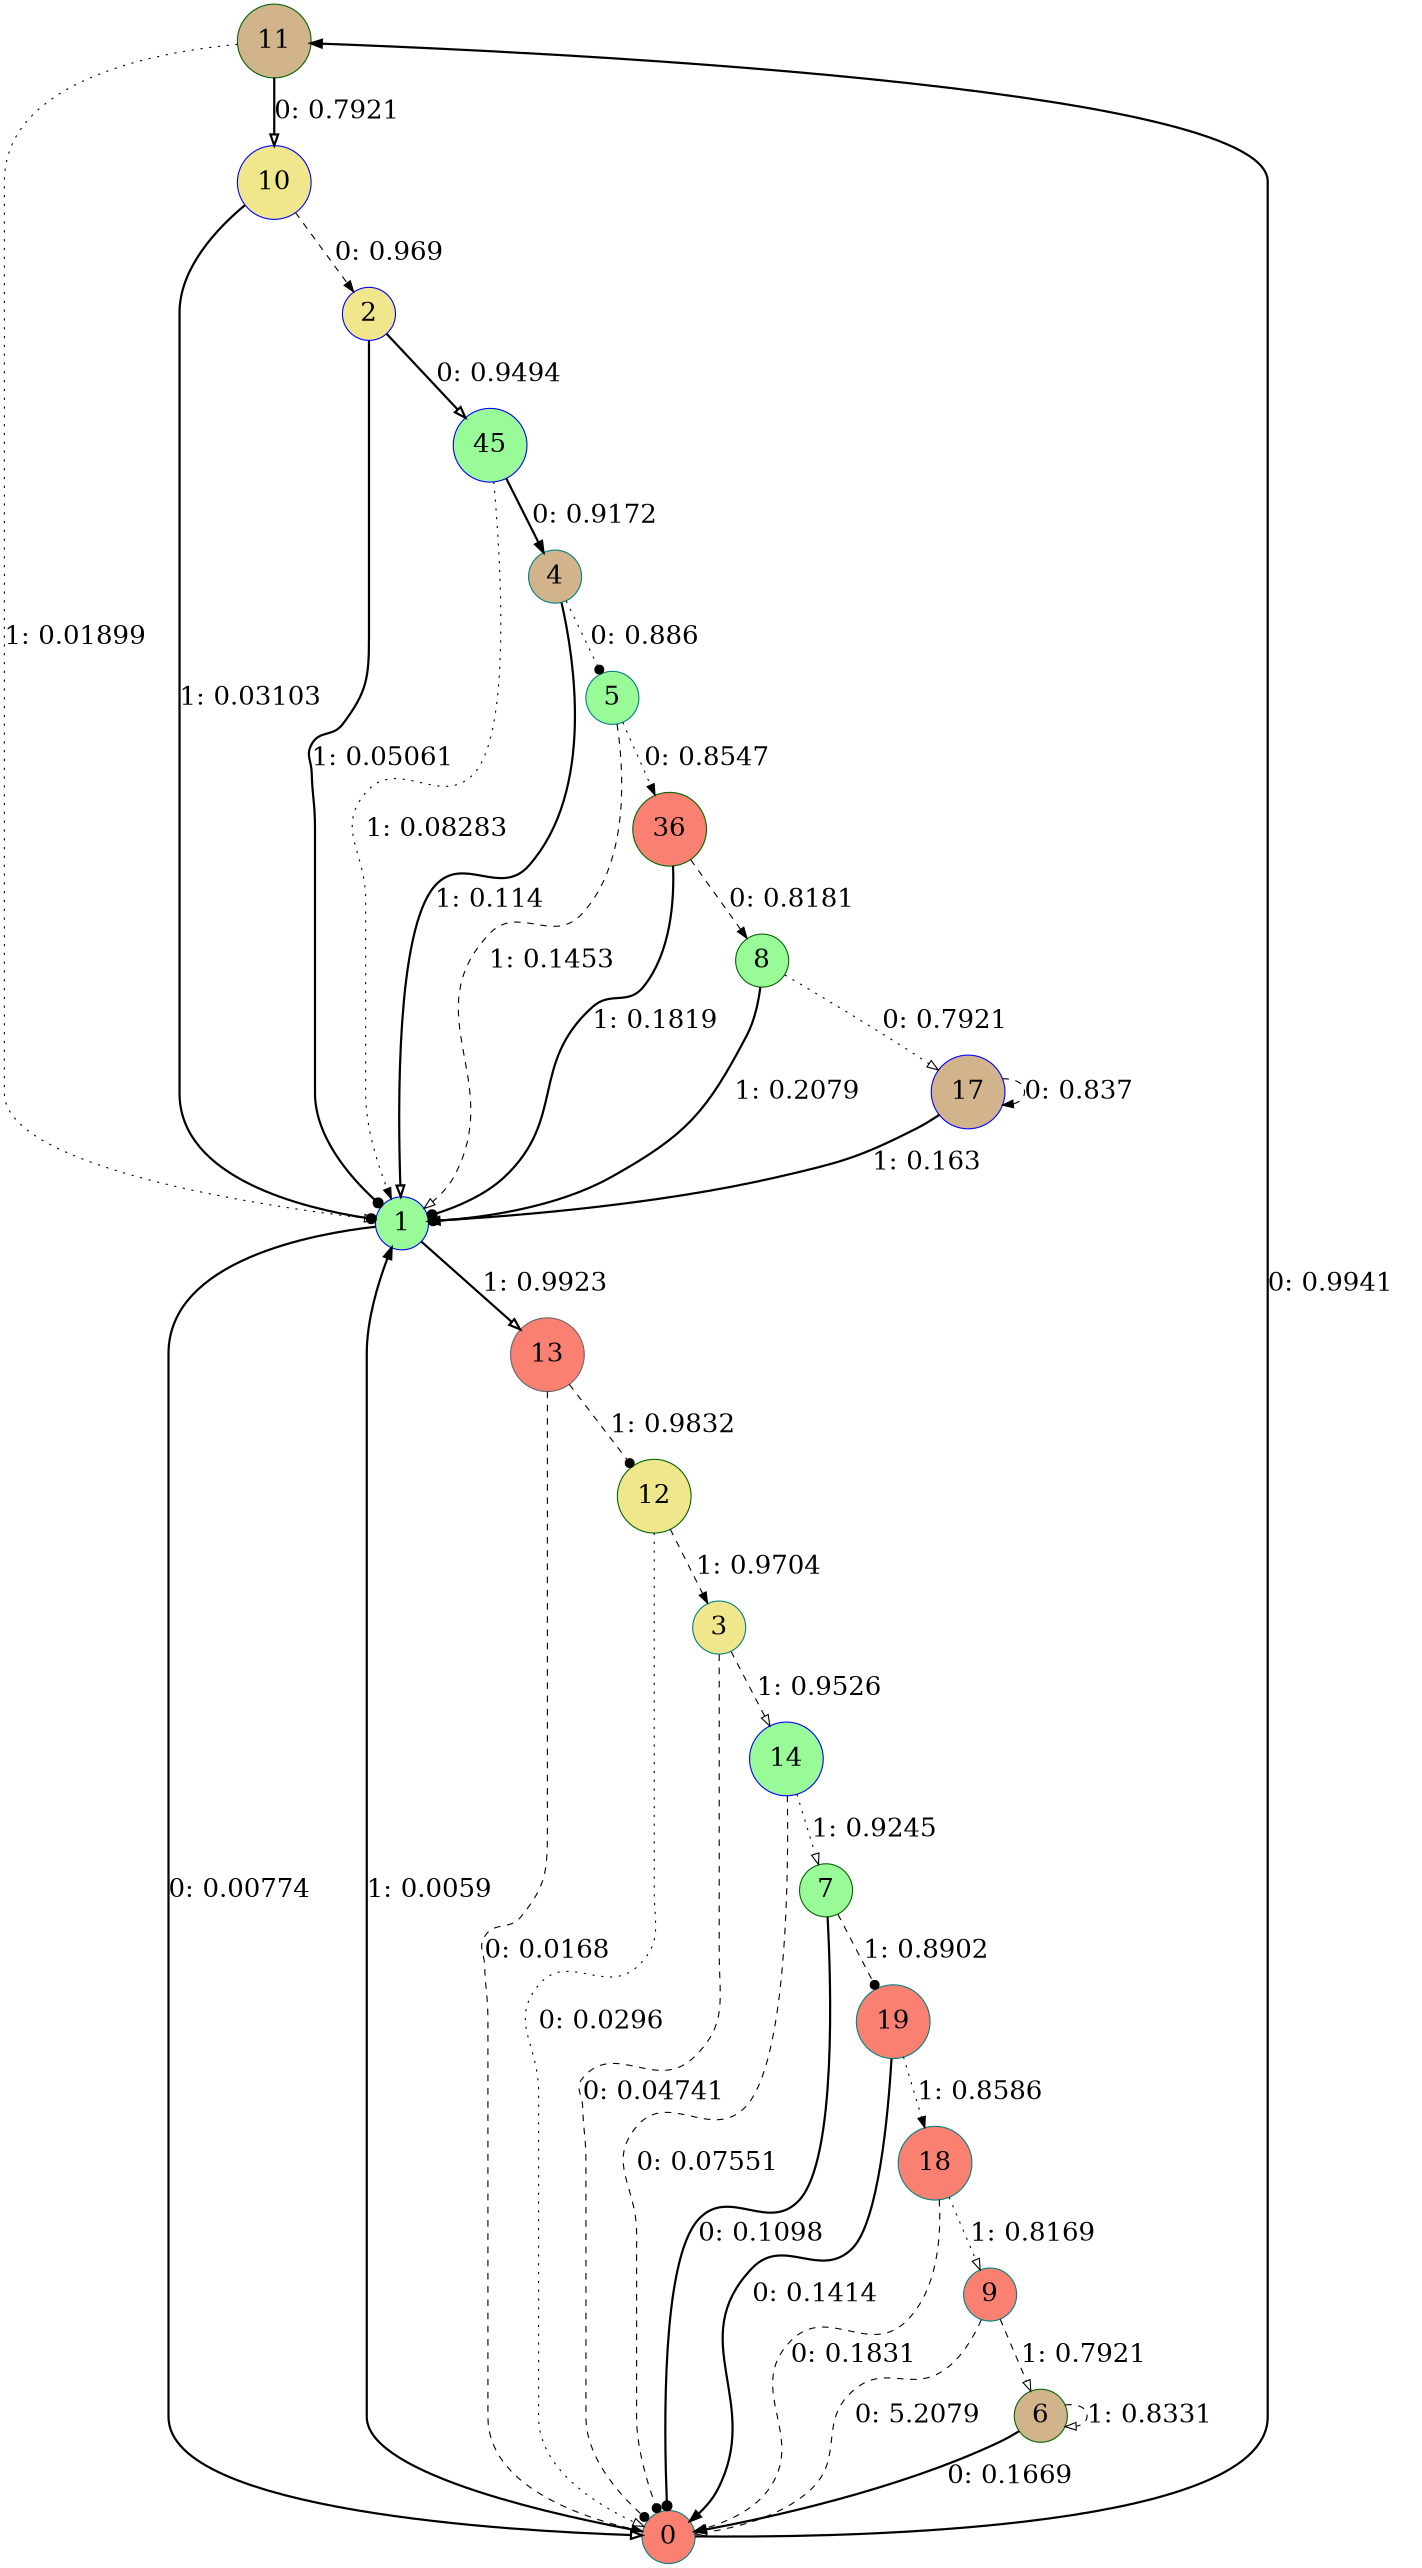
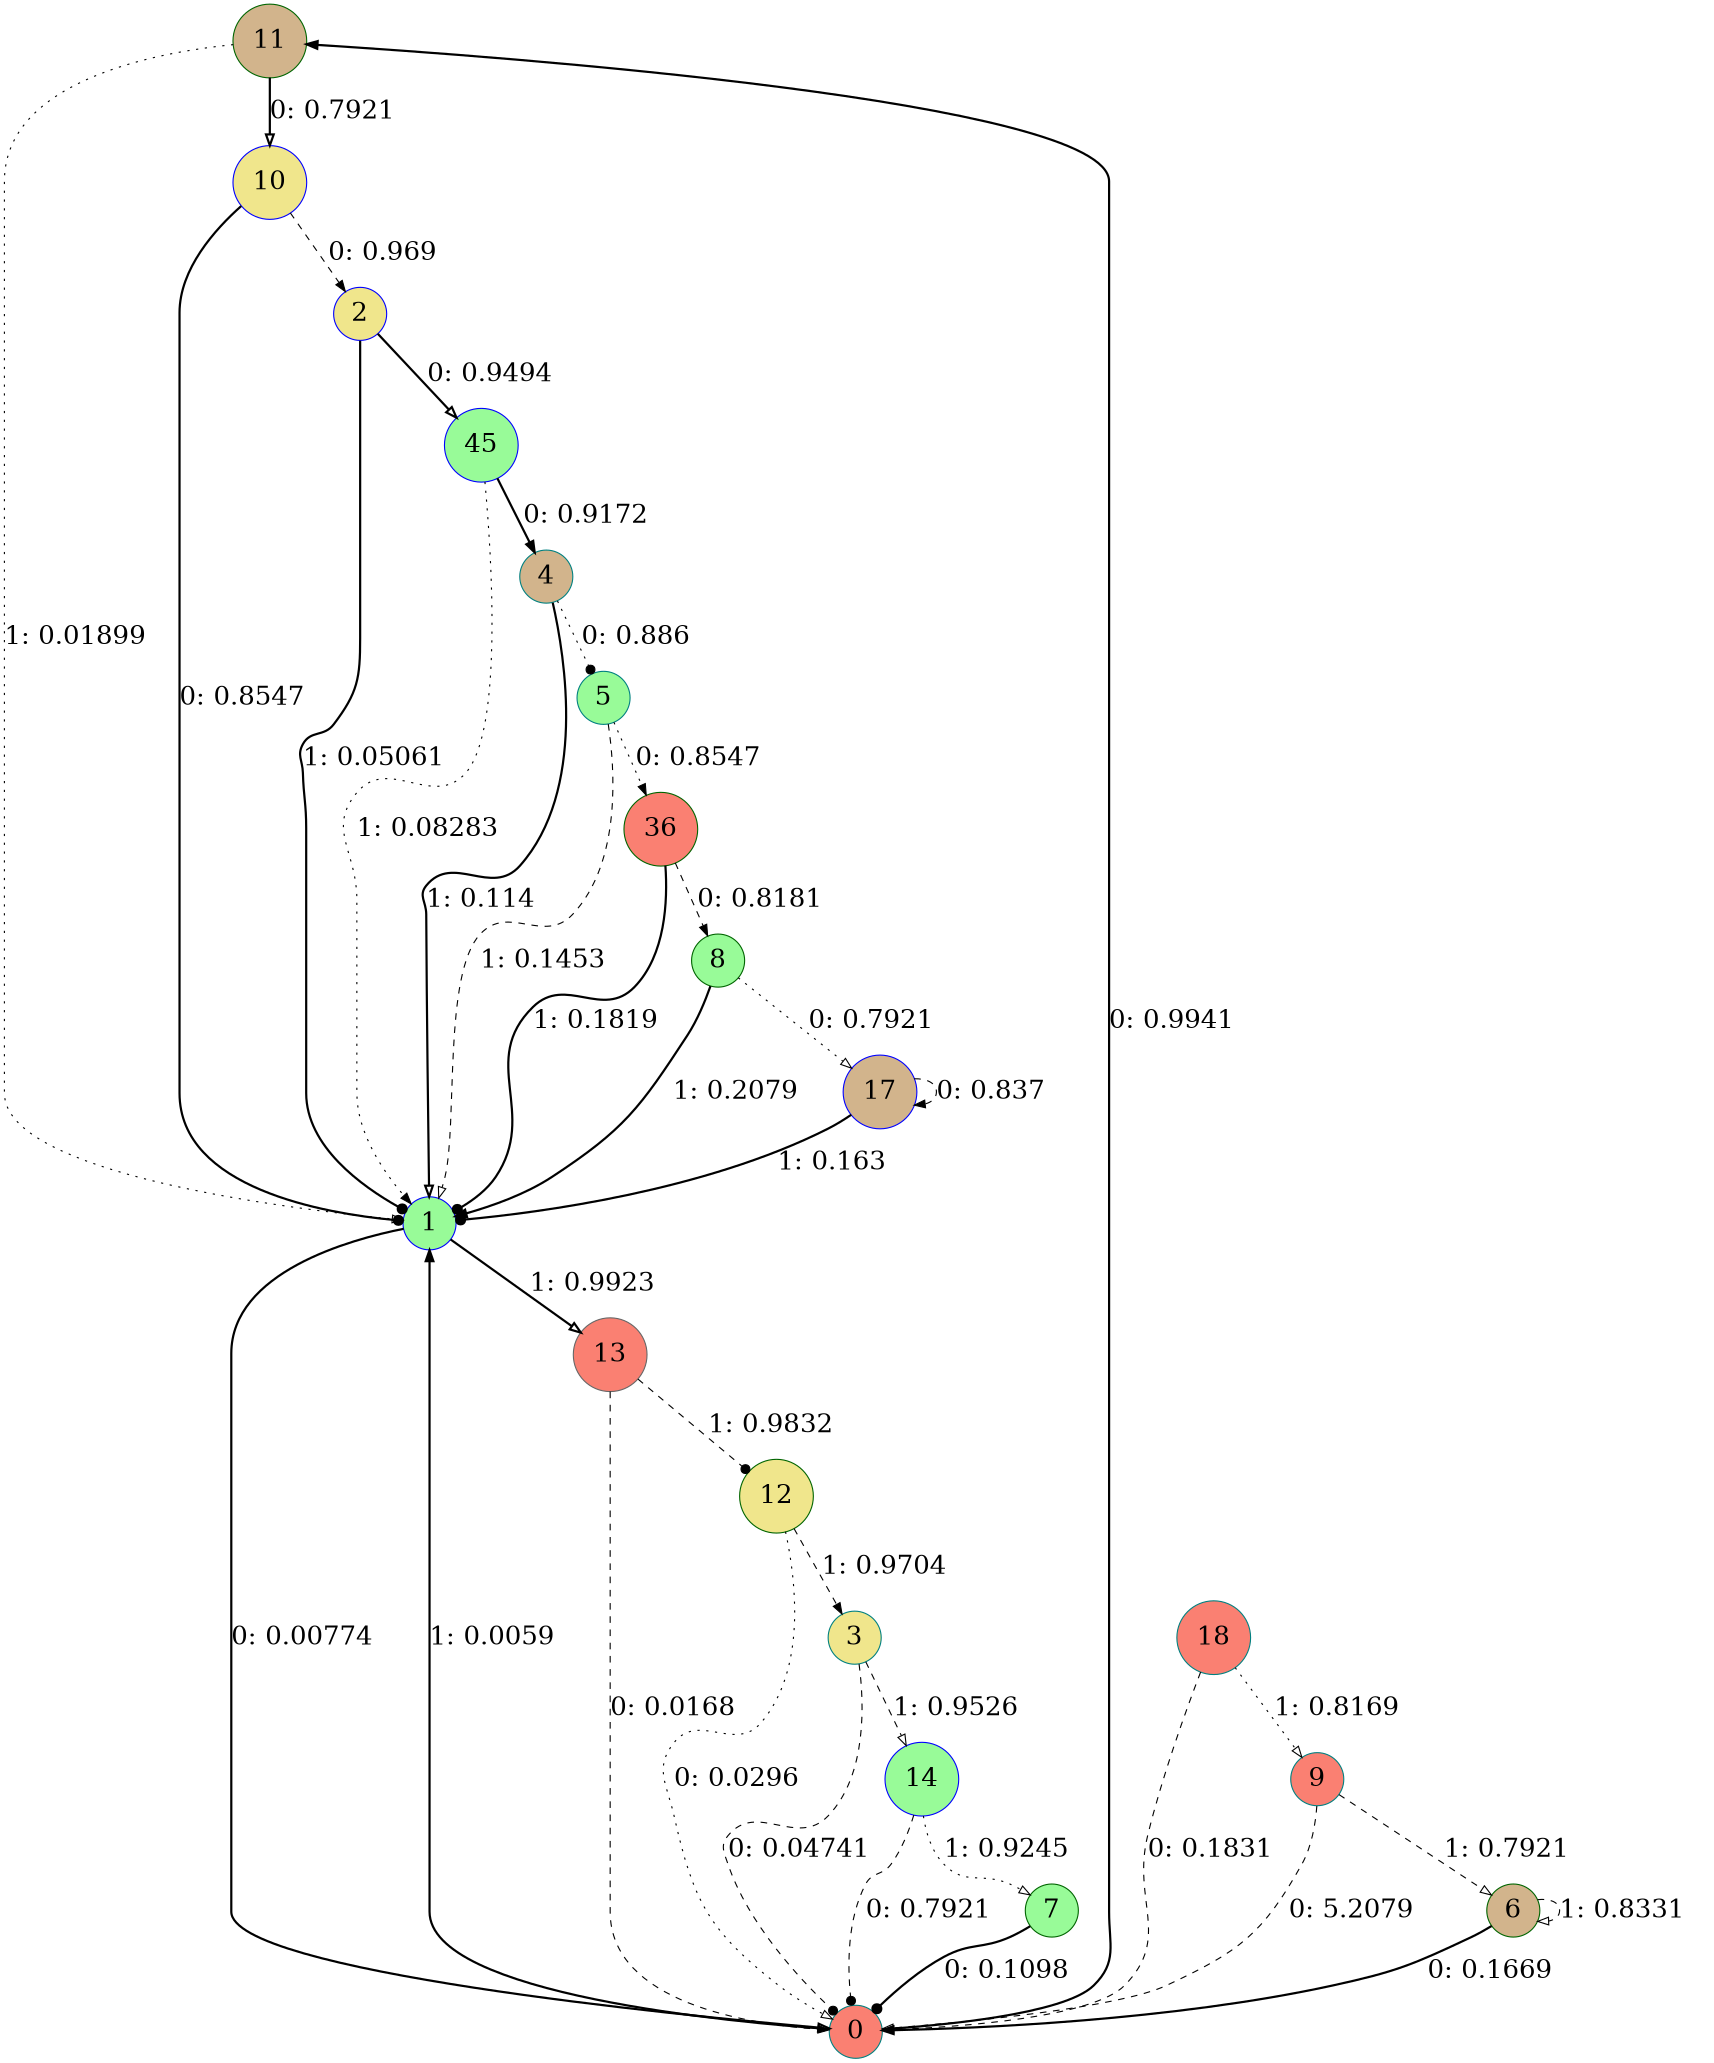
edge "10" -> "1": label "1: 0.03103  " -> "0: 0.8547   "
node "19": removed
edge "14" -> "0": label "0: 0.07551  " -> "0: 0.7921   "
